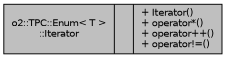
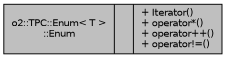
node "o2::TPC::Enum< T >": text "::Iterator" -> "::Enum"
